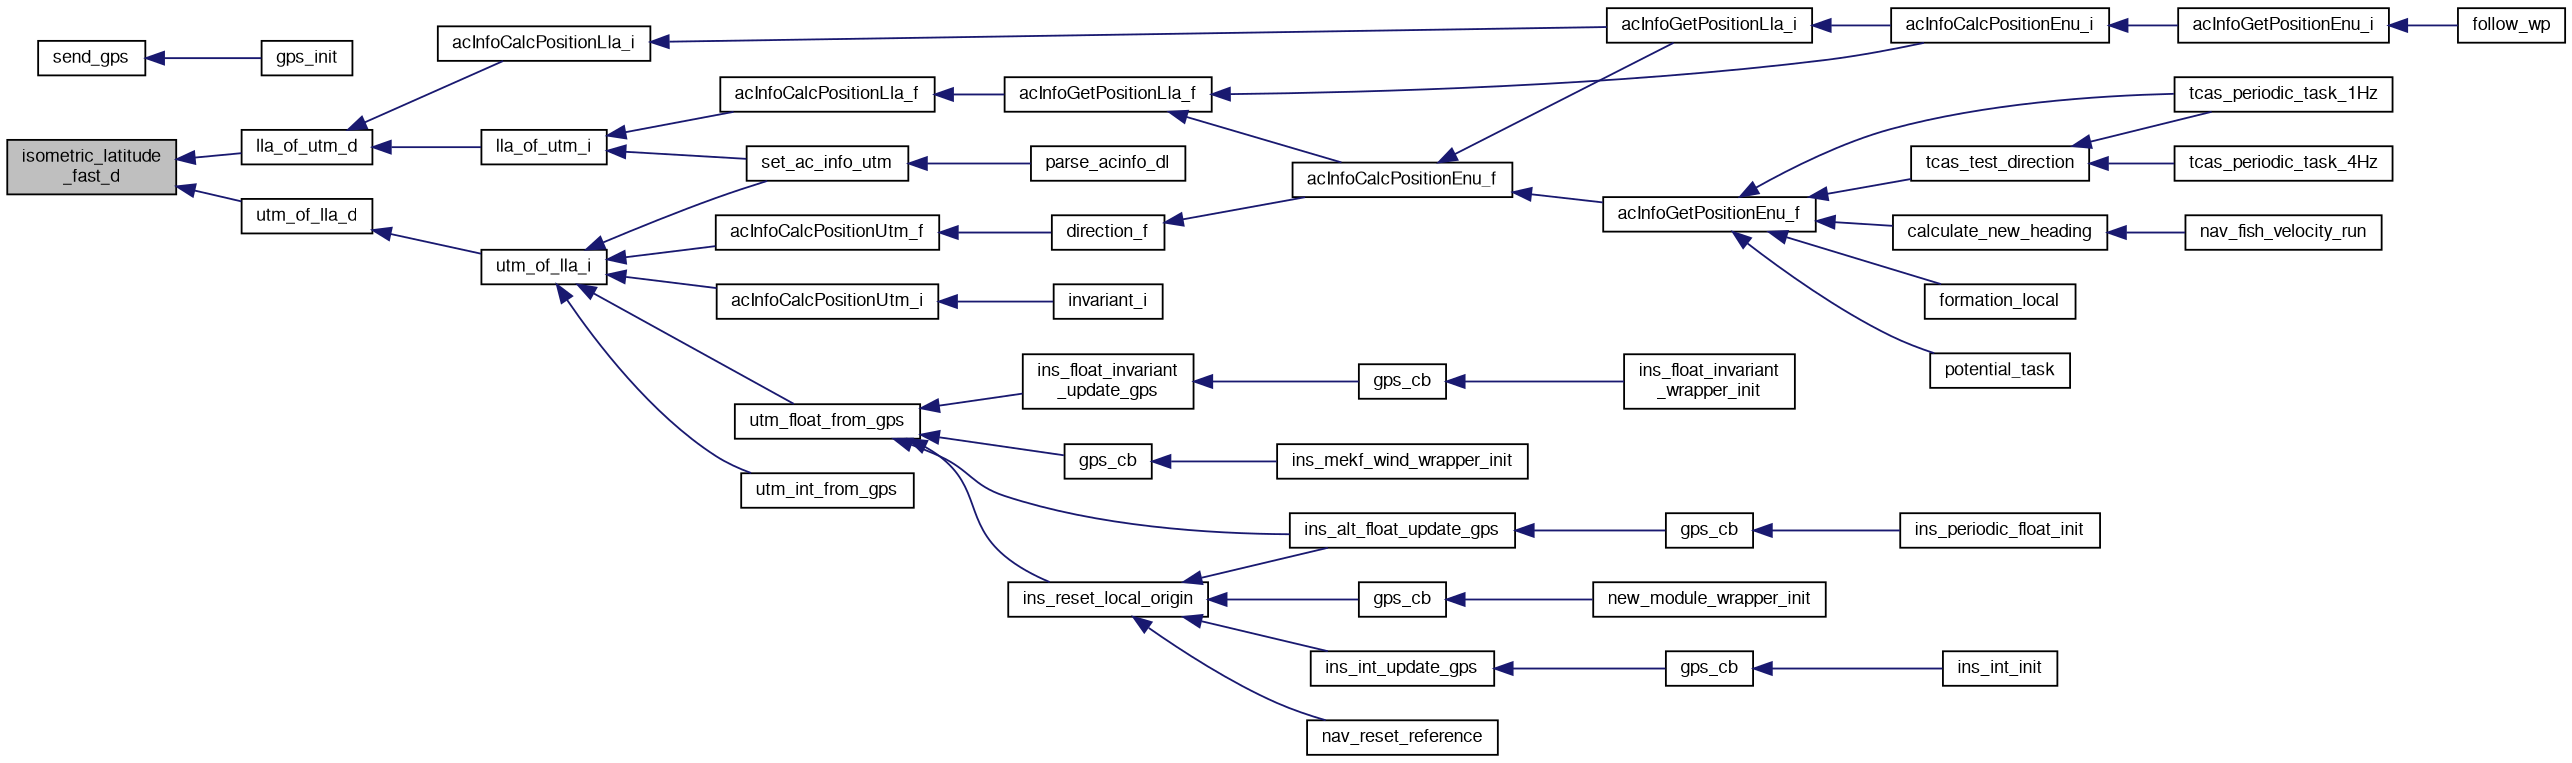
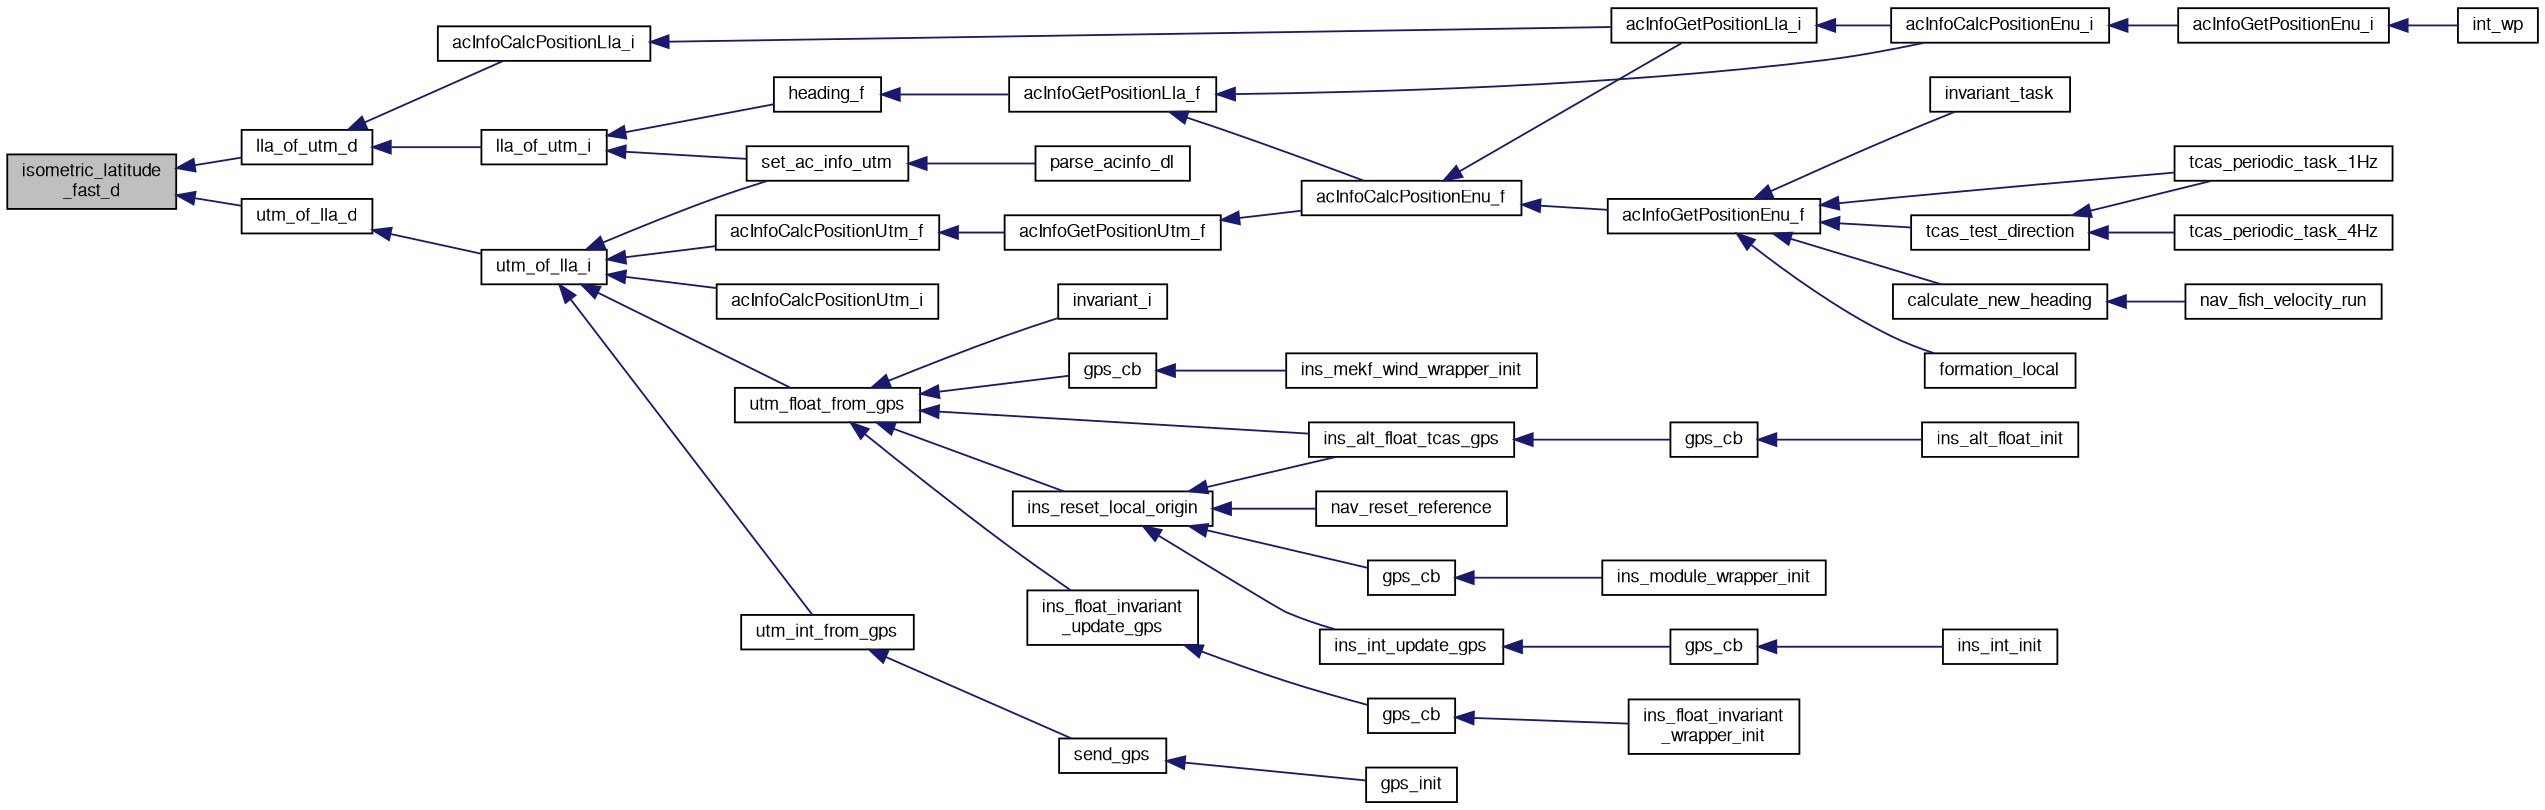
node "follow_wp": label "follow_wp" -> "int_wp"
node "acInfoCalcPositionLla_f": label "acInfoCalcPositionLla_f" -> "heading_f"
node "direction_f": label "direction_f" -> "acInfoGetPositionUtm_f"
edge "invariant_i" -> "acInfoCalcPositionUtm_i": now "invariant_i" -> "utm_float_from_gps"
node "potential_task": label "potential_task" -> "invariant_task"
node "ins_alt_float_update_gps": label "ins_alt_float_update_gps" -> "ins_alt_float_tcas_gps"
node "ins_periodic_float_init": label "ins_periodic_float_init" -> "ins_alt_float_init"
node "new_module_wrapper_init": label "new_module_wrapper_init" -> "ins_module_wrapper_init"
edge "send_gps" -> "utm_int_from_gps": added
